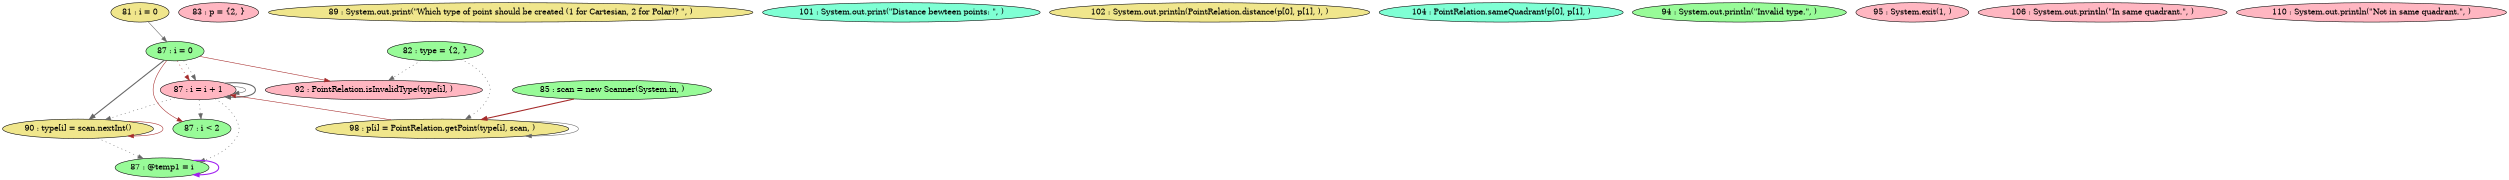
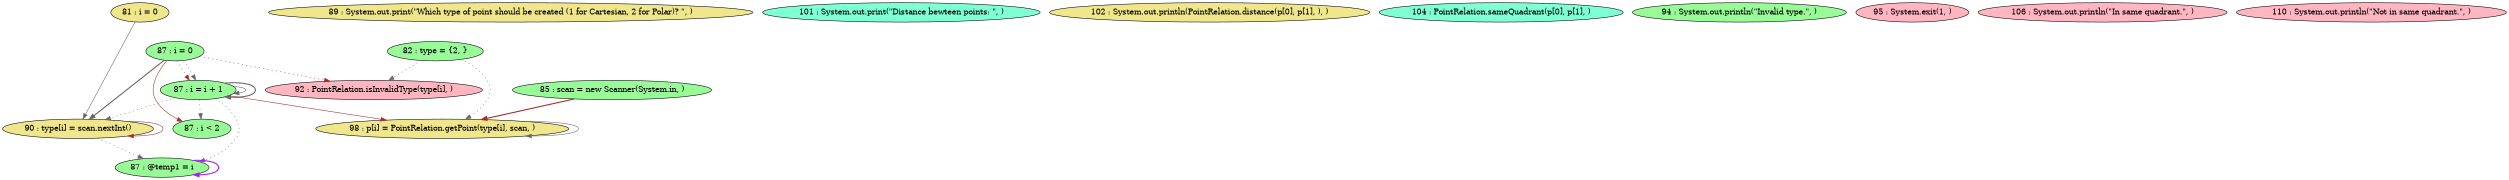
node "83 : p = {2, }": removed
edge "81 : i = 0" -> "87 : i = 0": now "81 : i = 0" -> "90 : type[i] = scan.nextInt()"
edge "87 : i = 0" -> "92 : PointRelation.isInvalidType(type[i], )": style solid -> dotted
node "87 : i = i + 1": fillcolor lightpink -> palegreen
edge "98 : p[i] = PointRelation.getPoint(type[i], scan, )" -> "87 : i = i + 1": reversed
